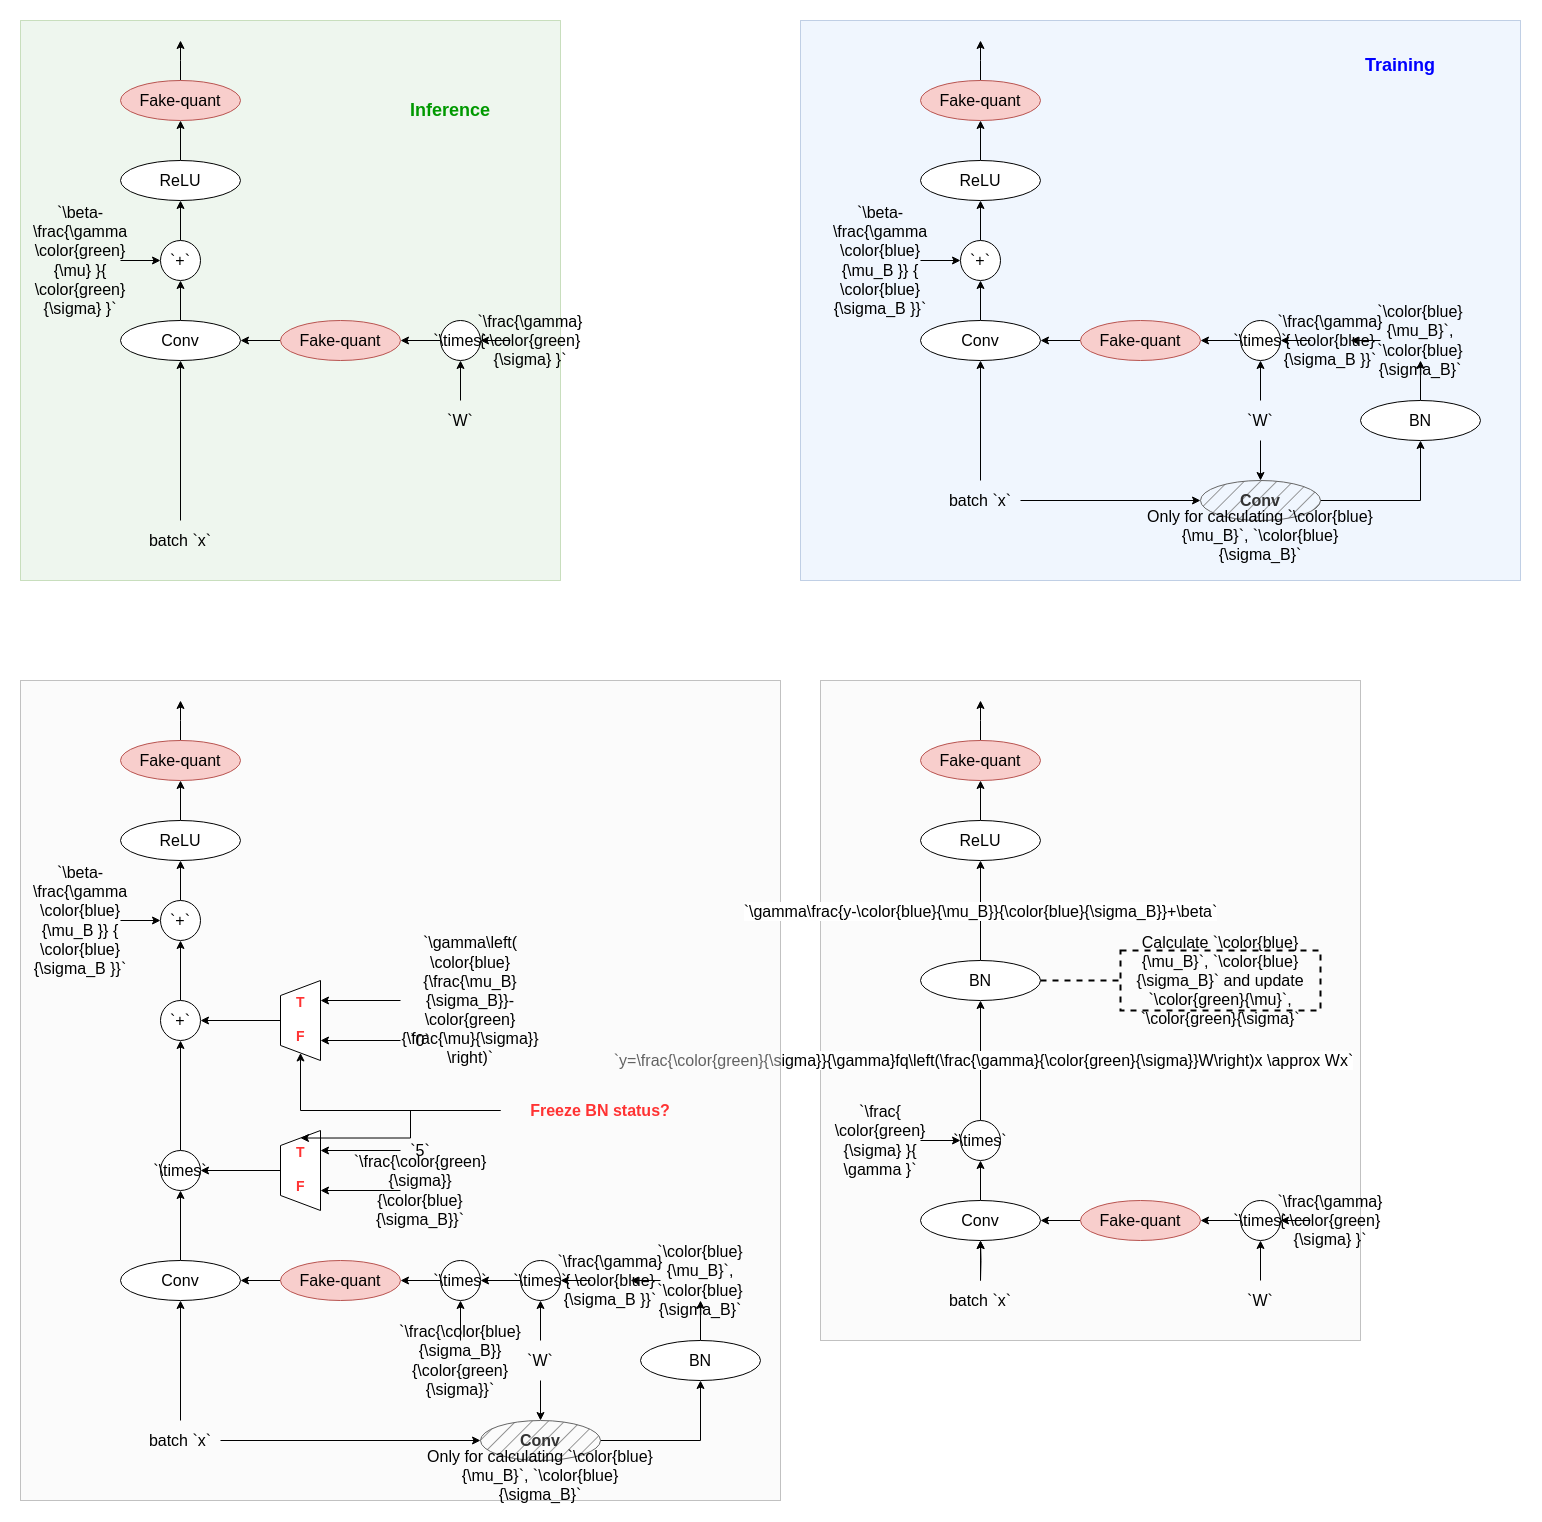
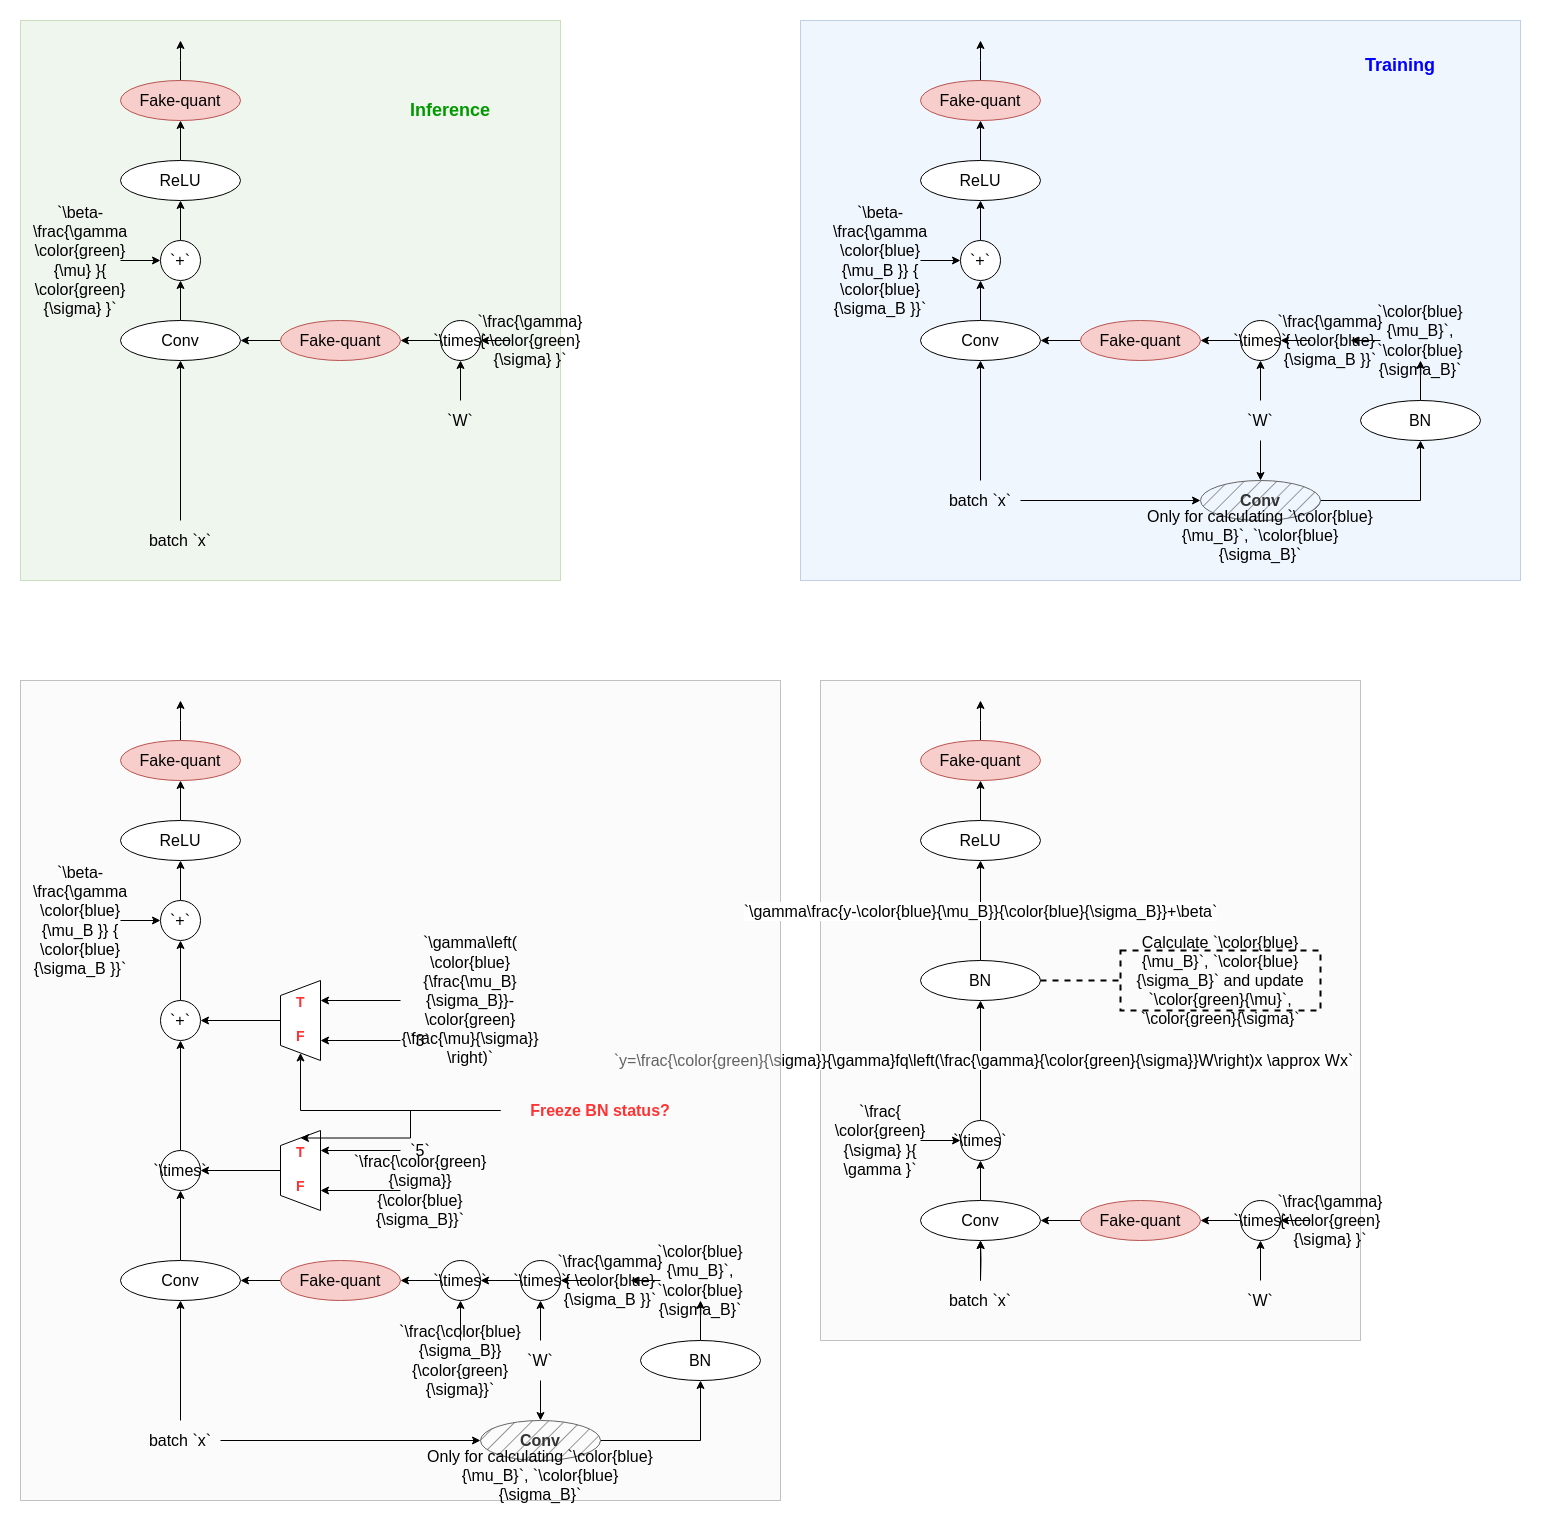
node "`0`": label "`0`" -> "`3`"
